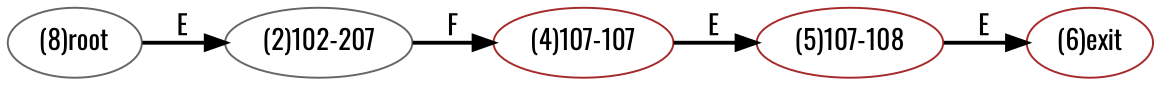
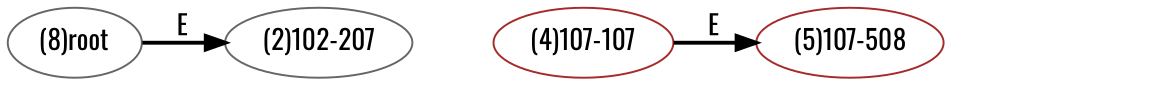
edge "(2)102-207" -> "(4)107-107": removed, label "F"
node "(5)107-108": label "(5)107-108" -> "(5)107-508"
node "(6)exit": removed
